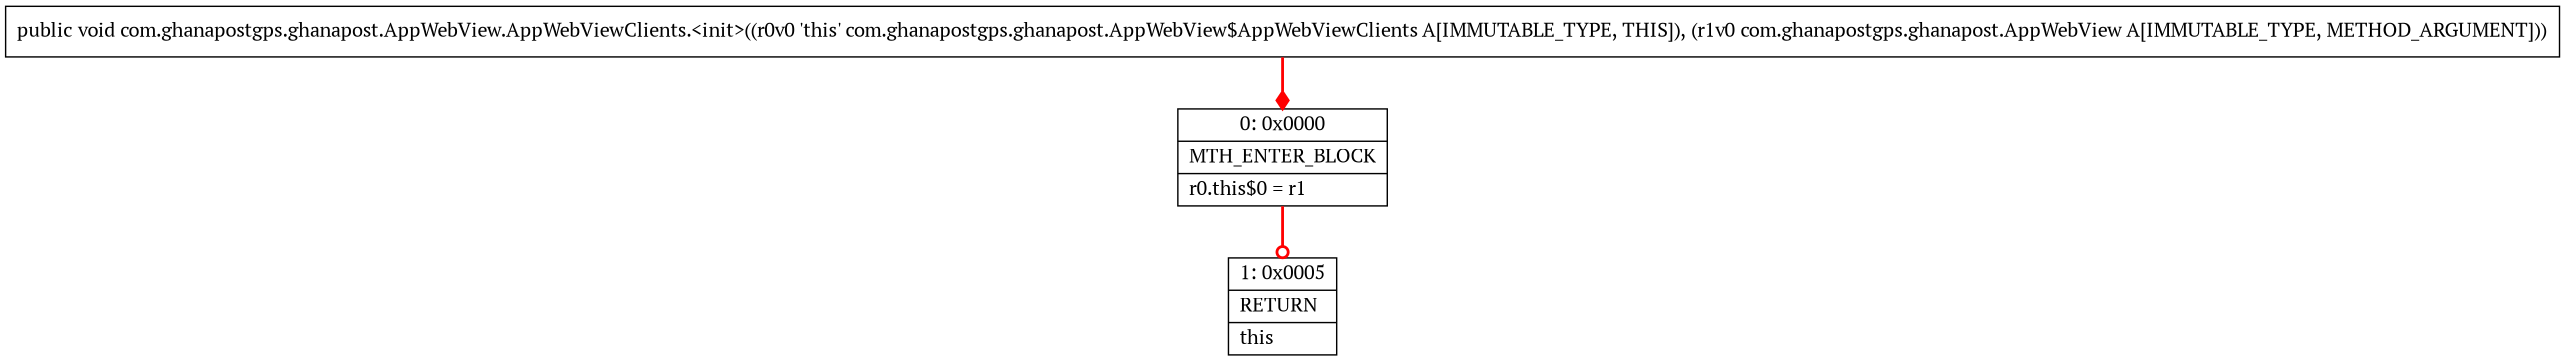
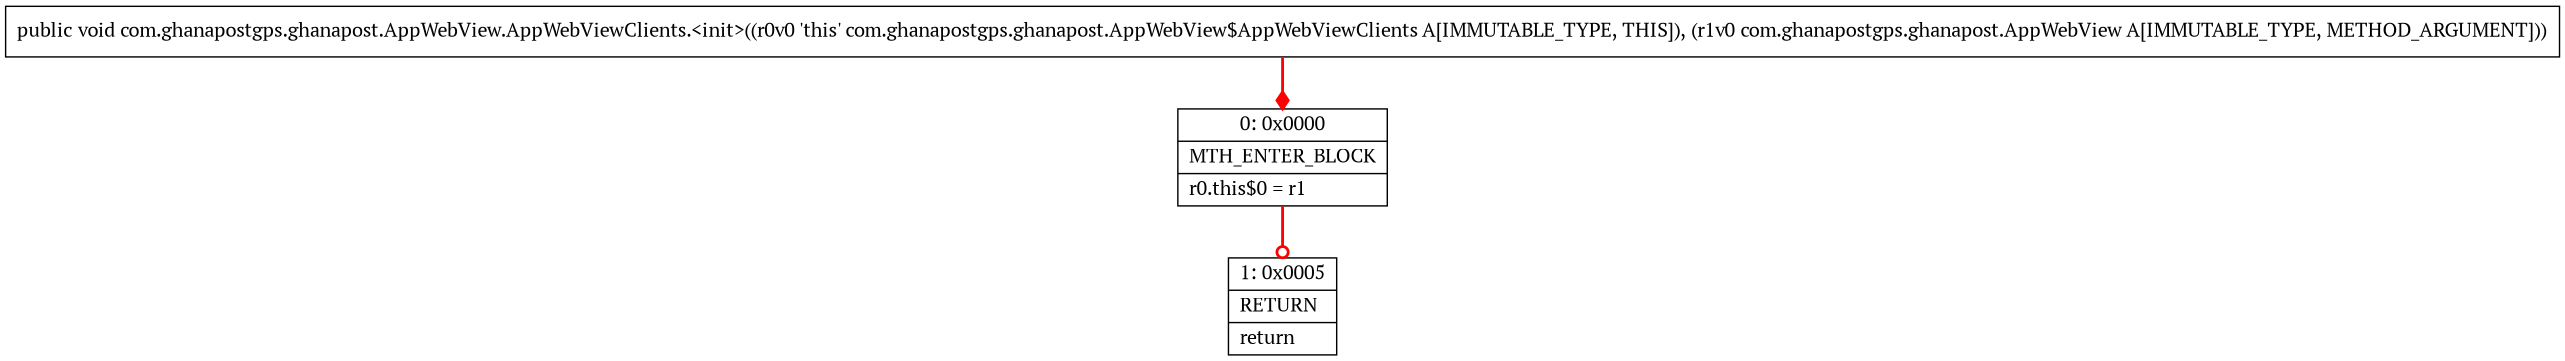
node "1: 0x0005": text "this" -> "return"
